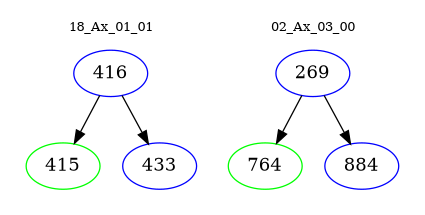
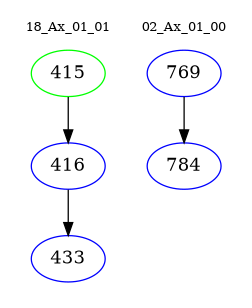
cluster "02_Ax_03_00": label "02_Ax_03_00" -> "02_Ax_01_00"
node "269": label "269" -> "769"
edge "416" -> "415": reversed
node "764": removed
node "884": label "884" -> "784"
